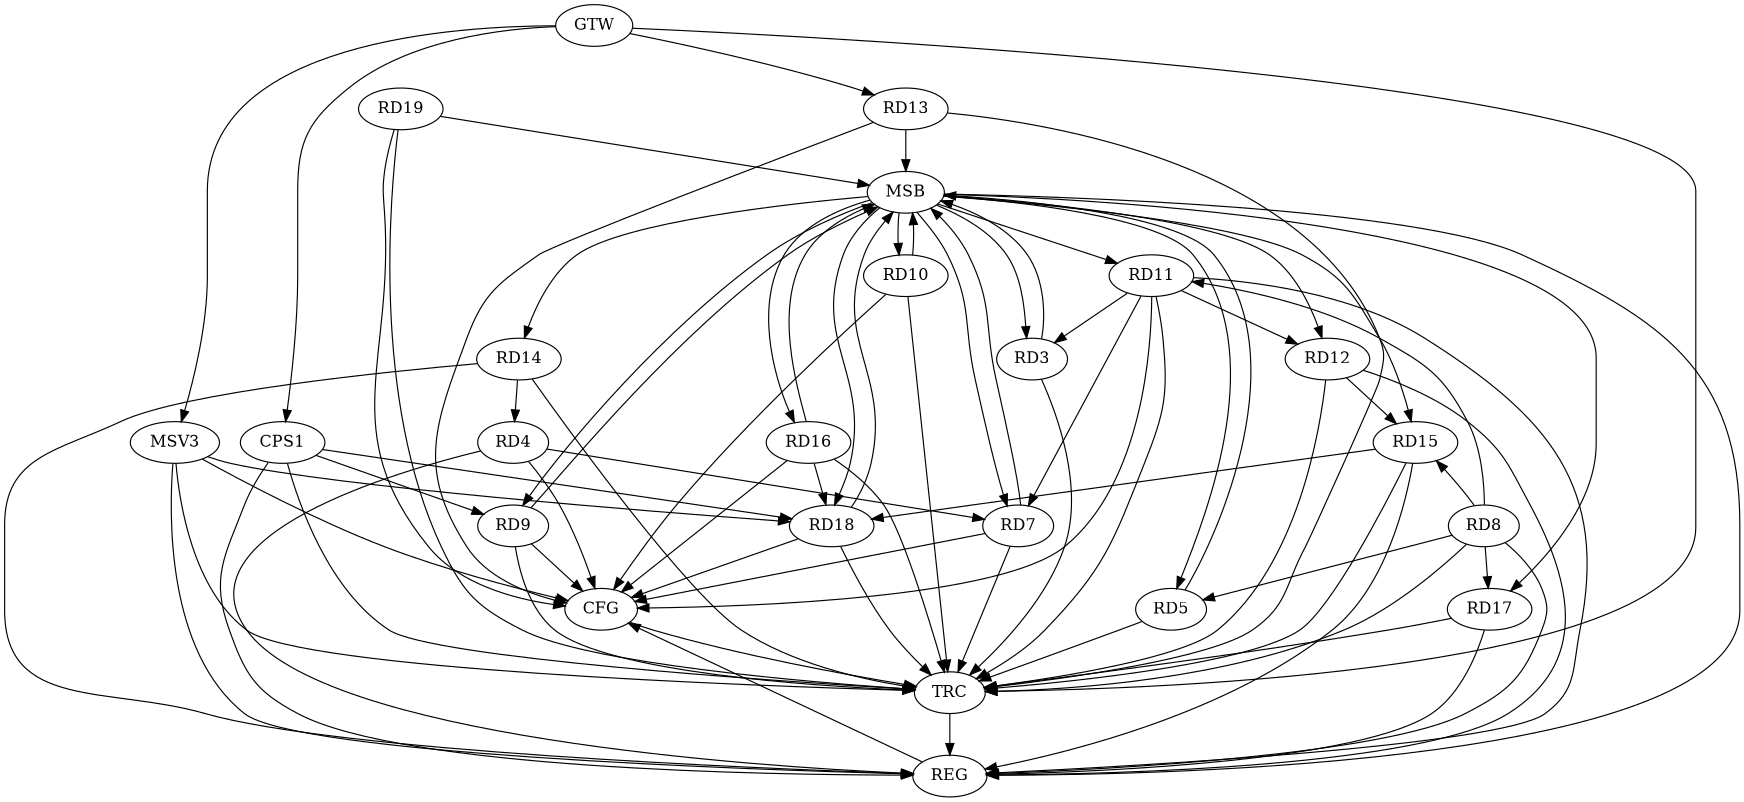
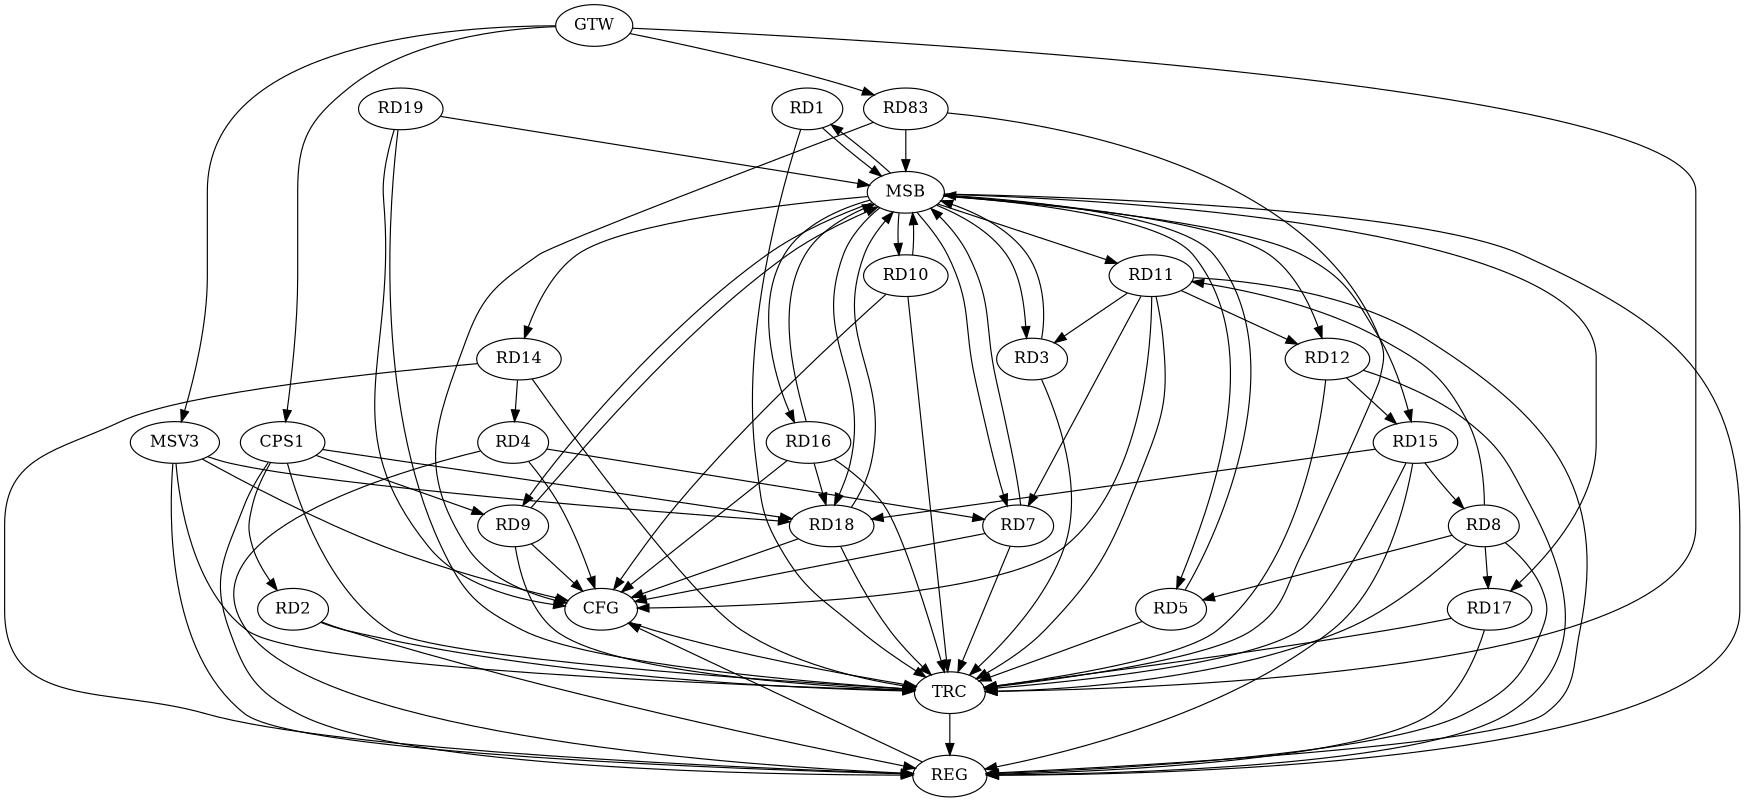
node "RD1": added
node "RD13": label "RD13" -> "RD83"
edge "RD8" -> "RD15": reversed
node "RD2": added
